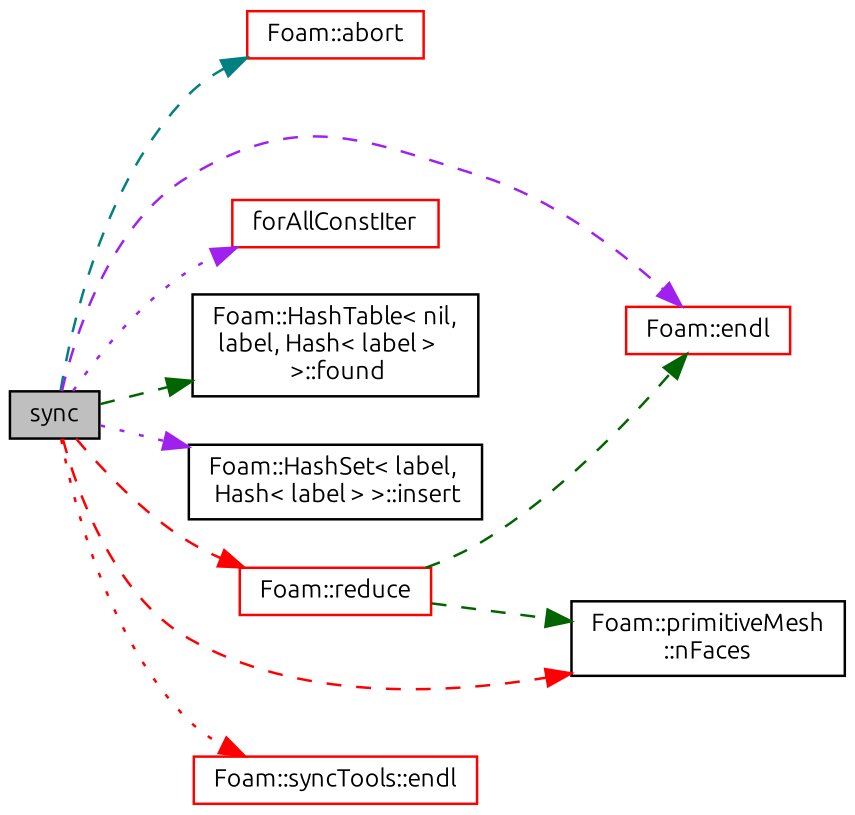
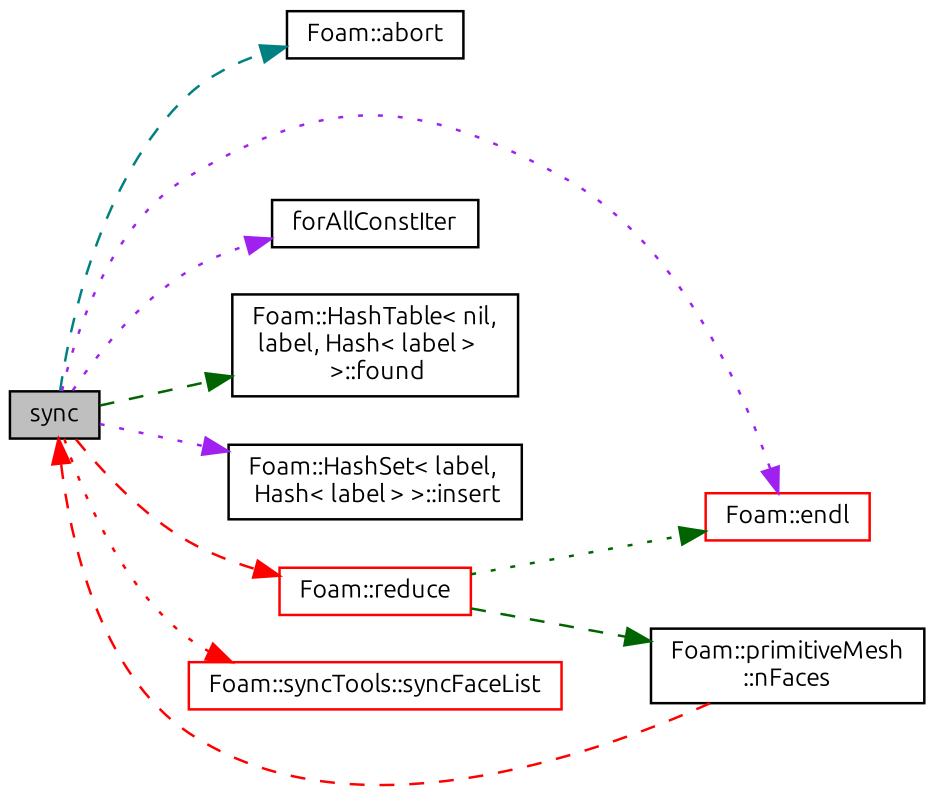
node "Foam::abort": color red -> black
edge "sync" -> "Foam::endl": style dashed -> dotted
node "forAllConstIter": color red -> black
edge "Foam::reduce" -> "Foam::endl": style dashed -> dotted
edge "sync" -> "Foam::primitiveMesh ::nFaces": reversed
node "Foam::syncTools::endl": label "Foam::syncTools::endl" -> "Foam::syncTools::syncFaceList"
